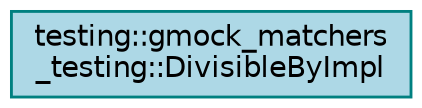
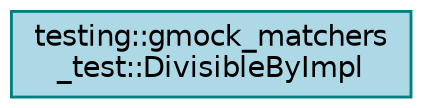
node "testing::gmock_matchers _testing::DivisibleByImpl": label "testing::gmock_matchers _testing::DivisibleByImpl" -> "testing::gmock_matchers _test::DivisibleByImpl"
